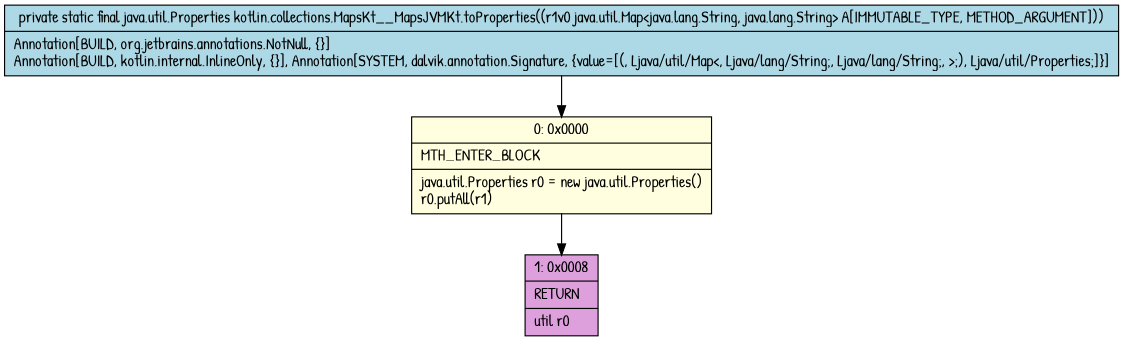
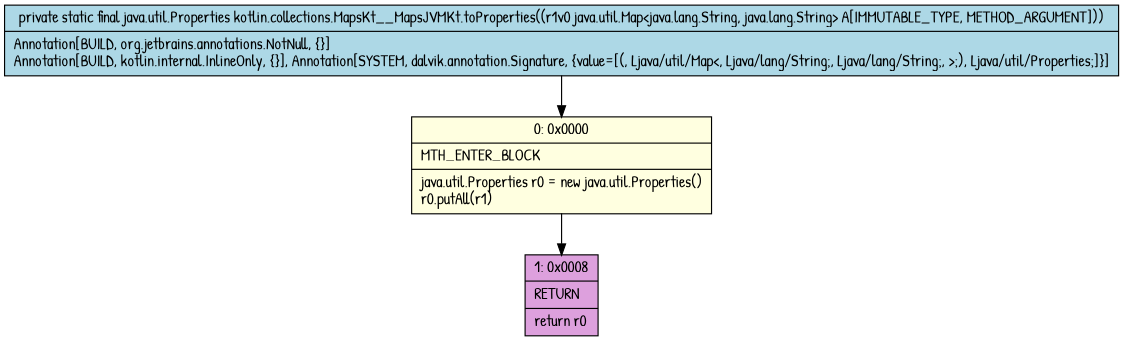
node "1: 0x0008": text "util r0" -> "return r0"
